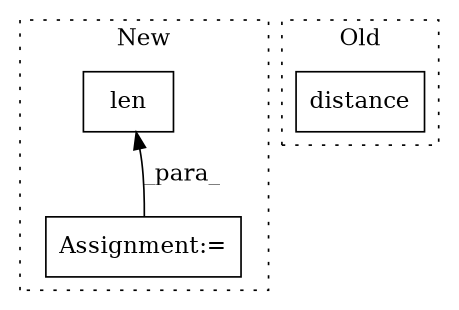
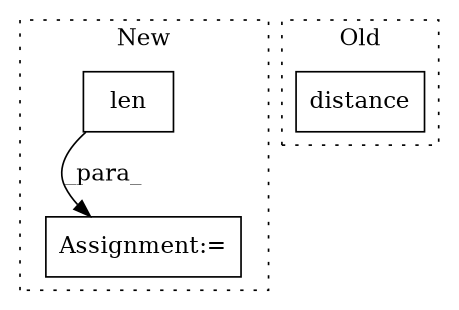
edge "Assignment:=" -> "len": reversed
